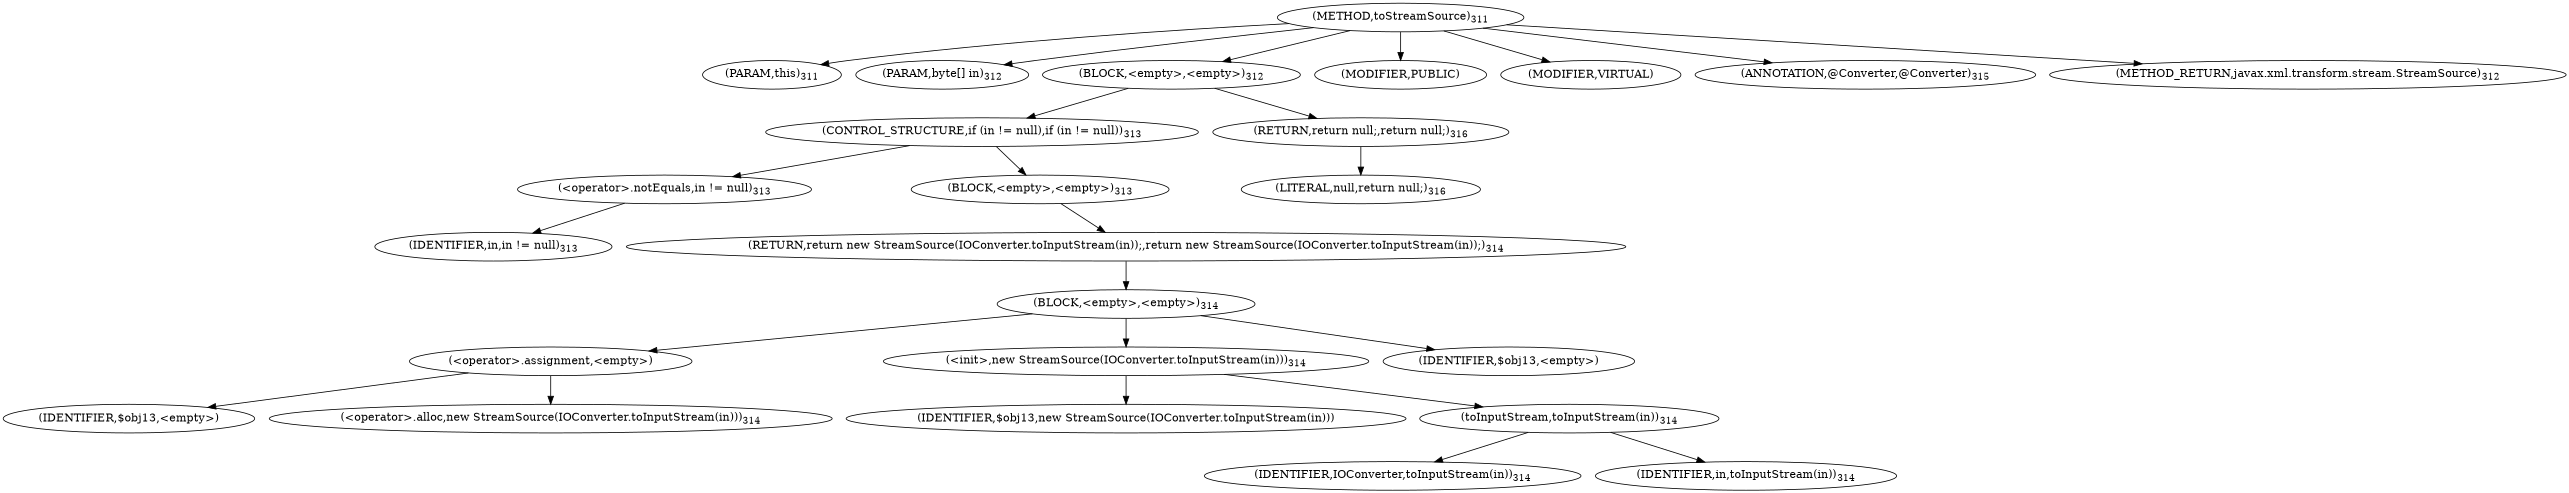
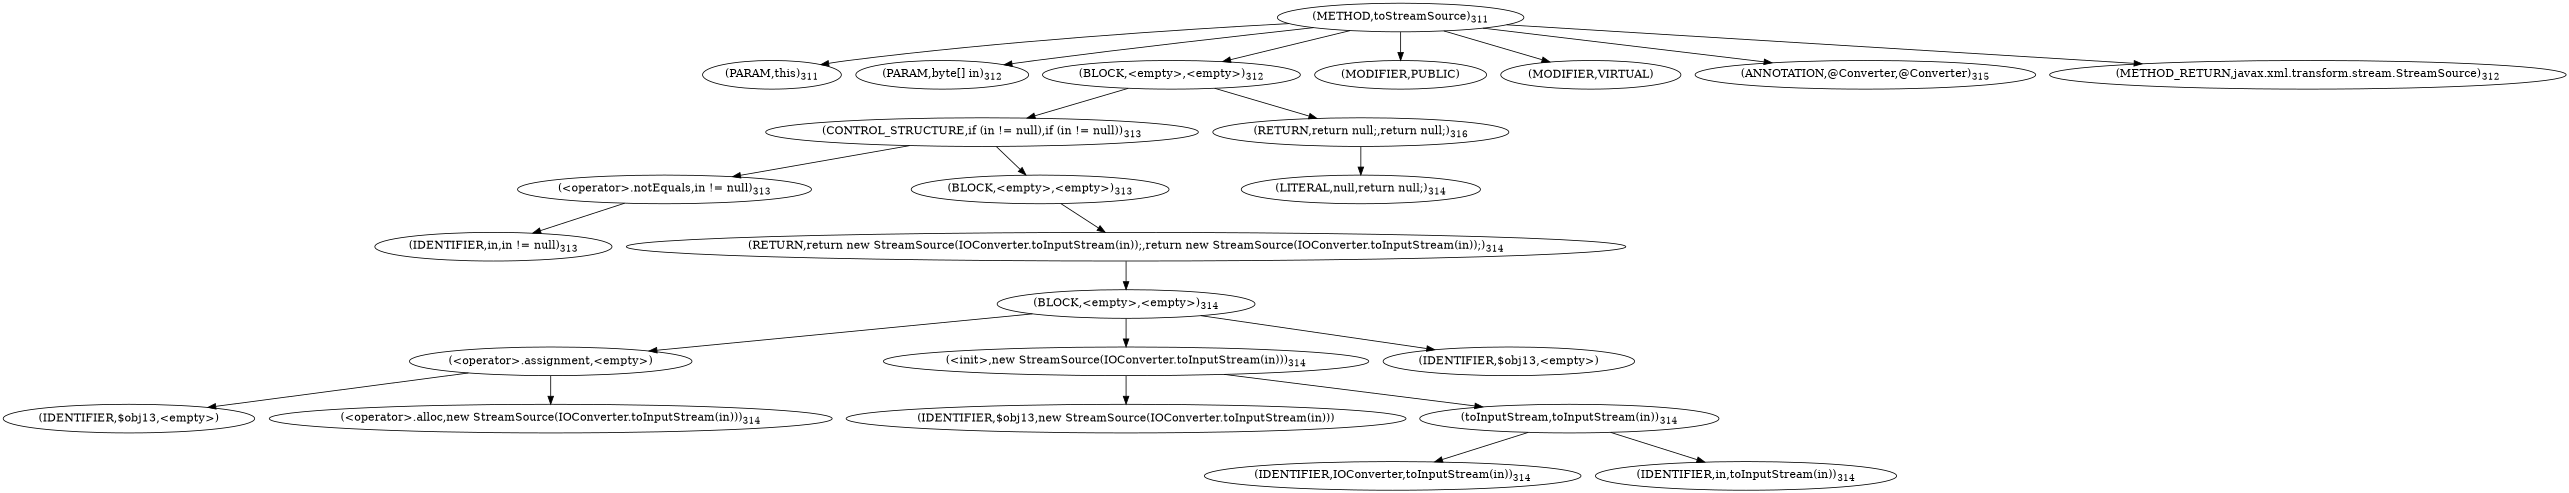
node "(LITERAL,null,return null;)": text "316" -> "314"
